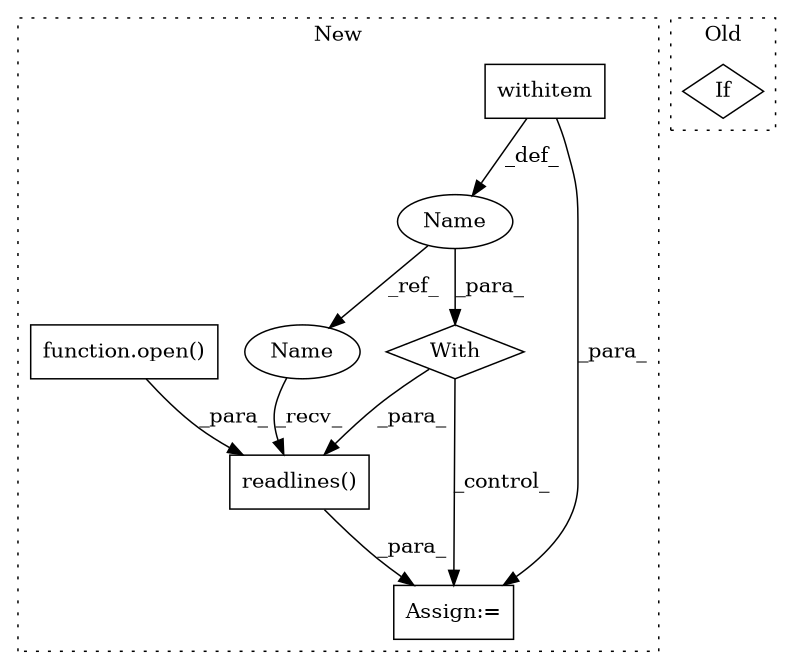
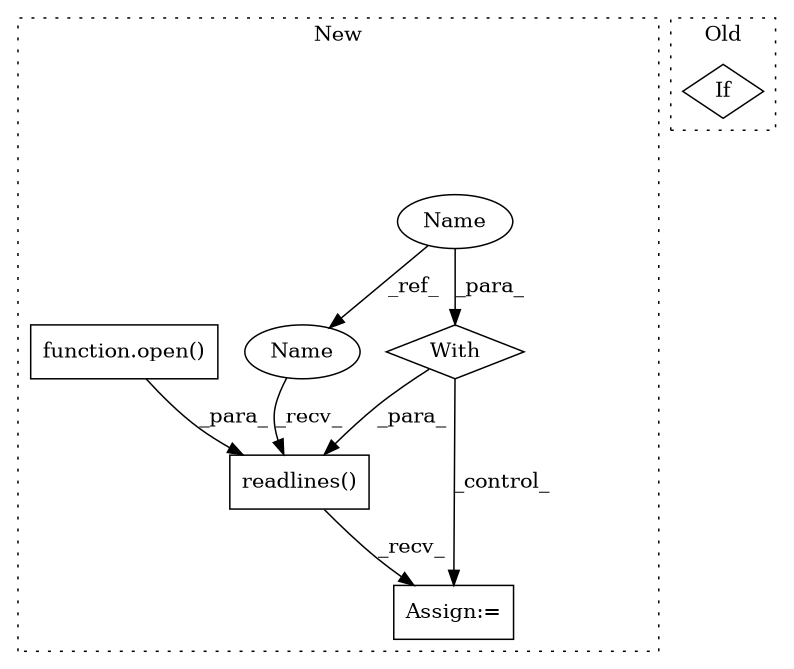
node "withitem": removed
edge "readlines()" -> "Assign:=": label "_para_" -> "_recv_"
